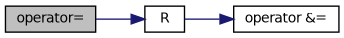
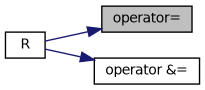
edge "operator=" -> "R": reversed
